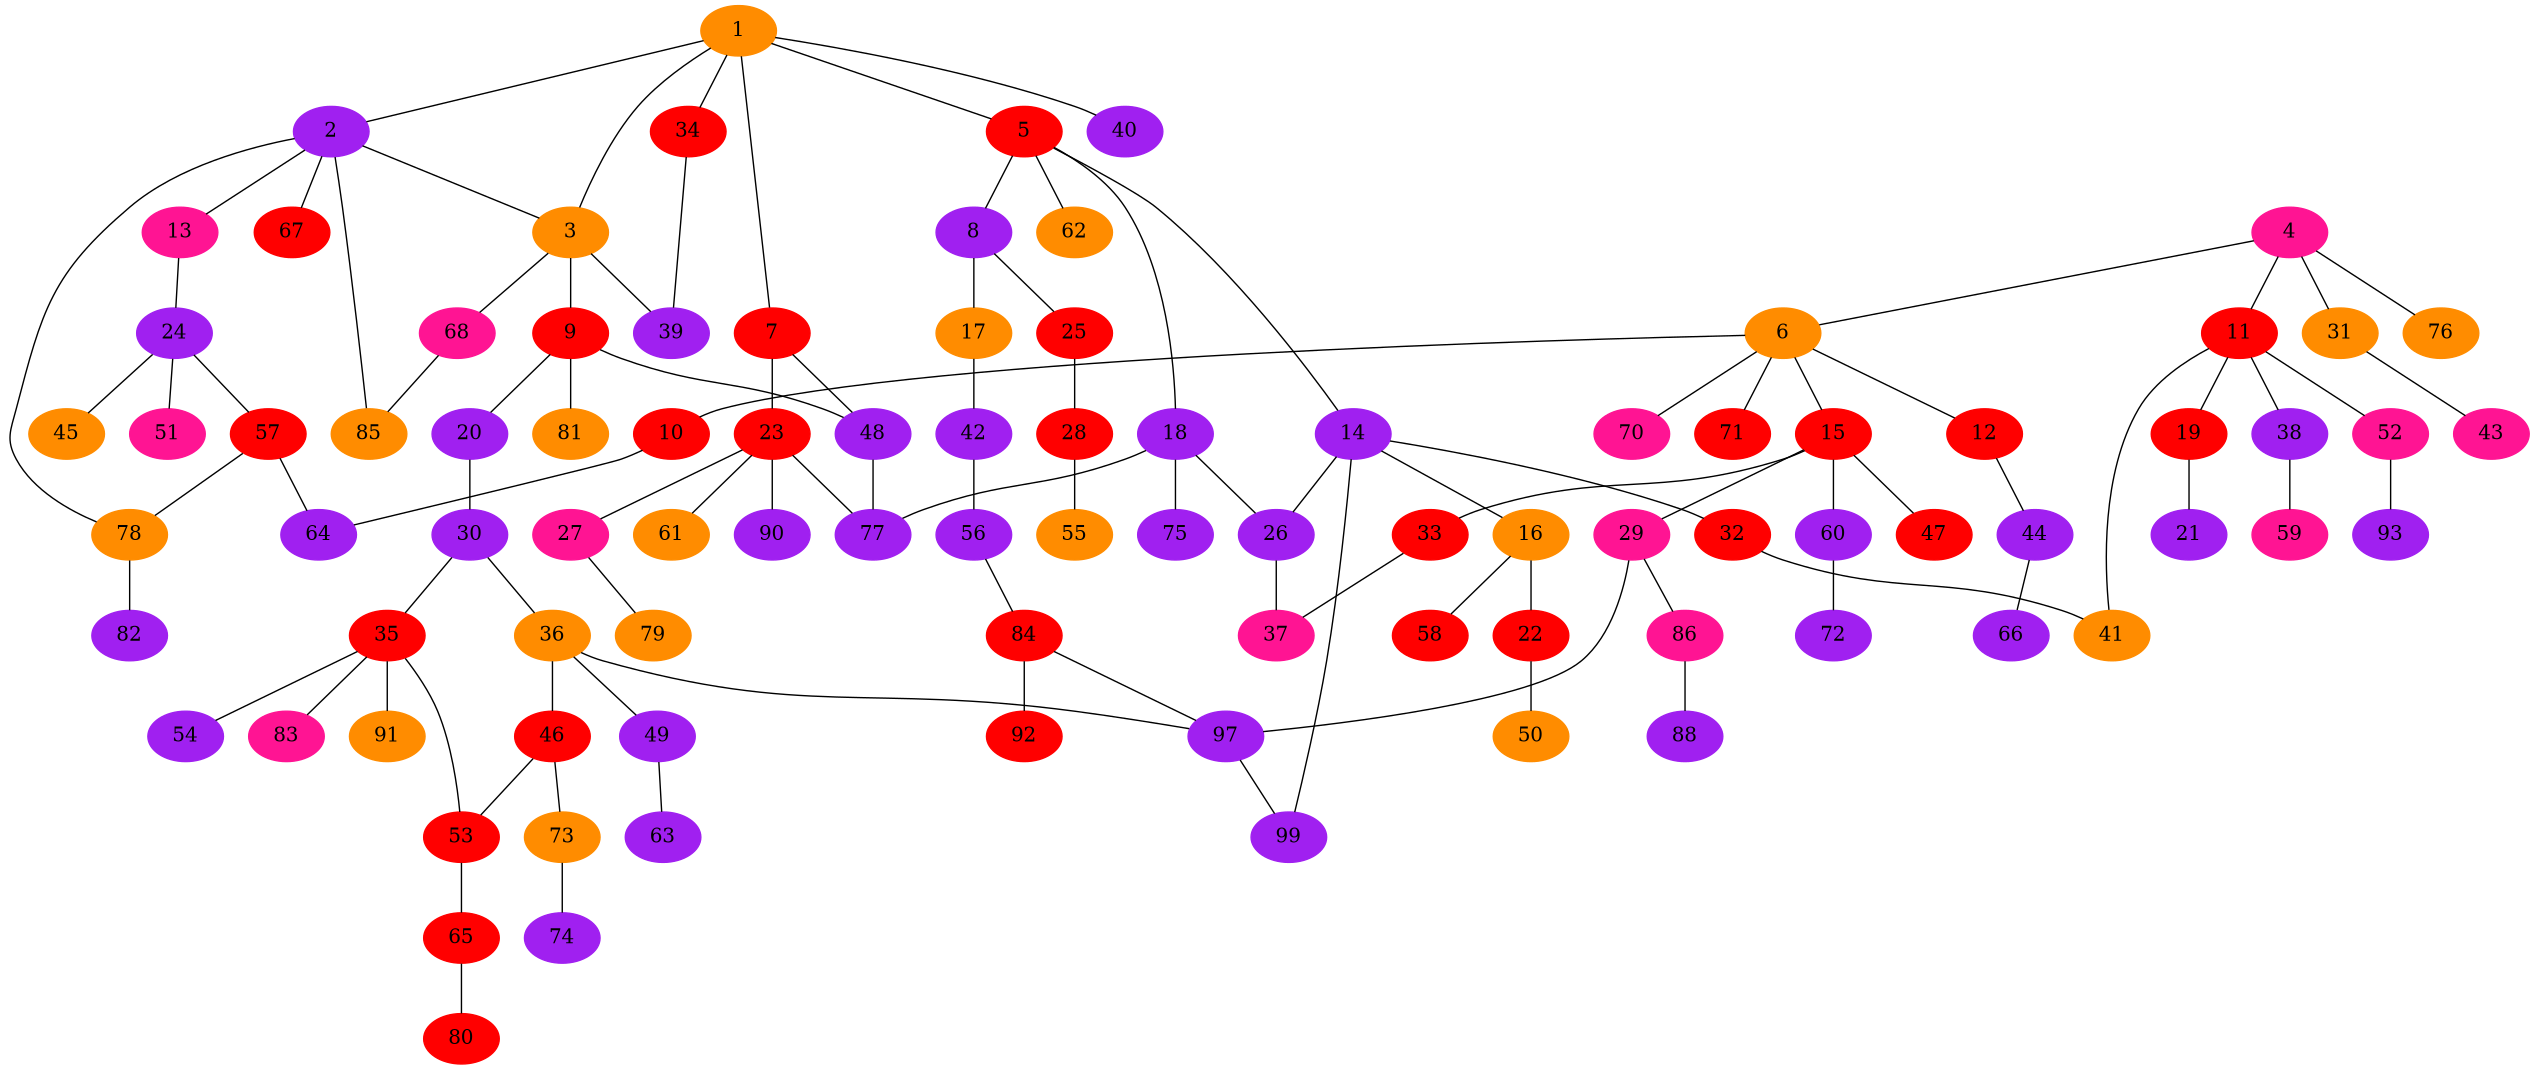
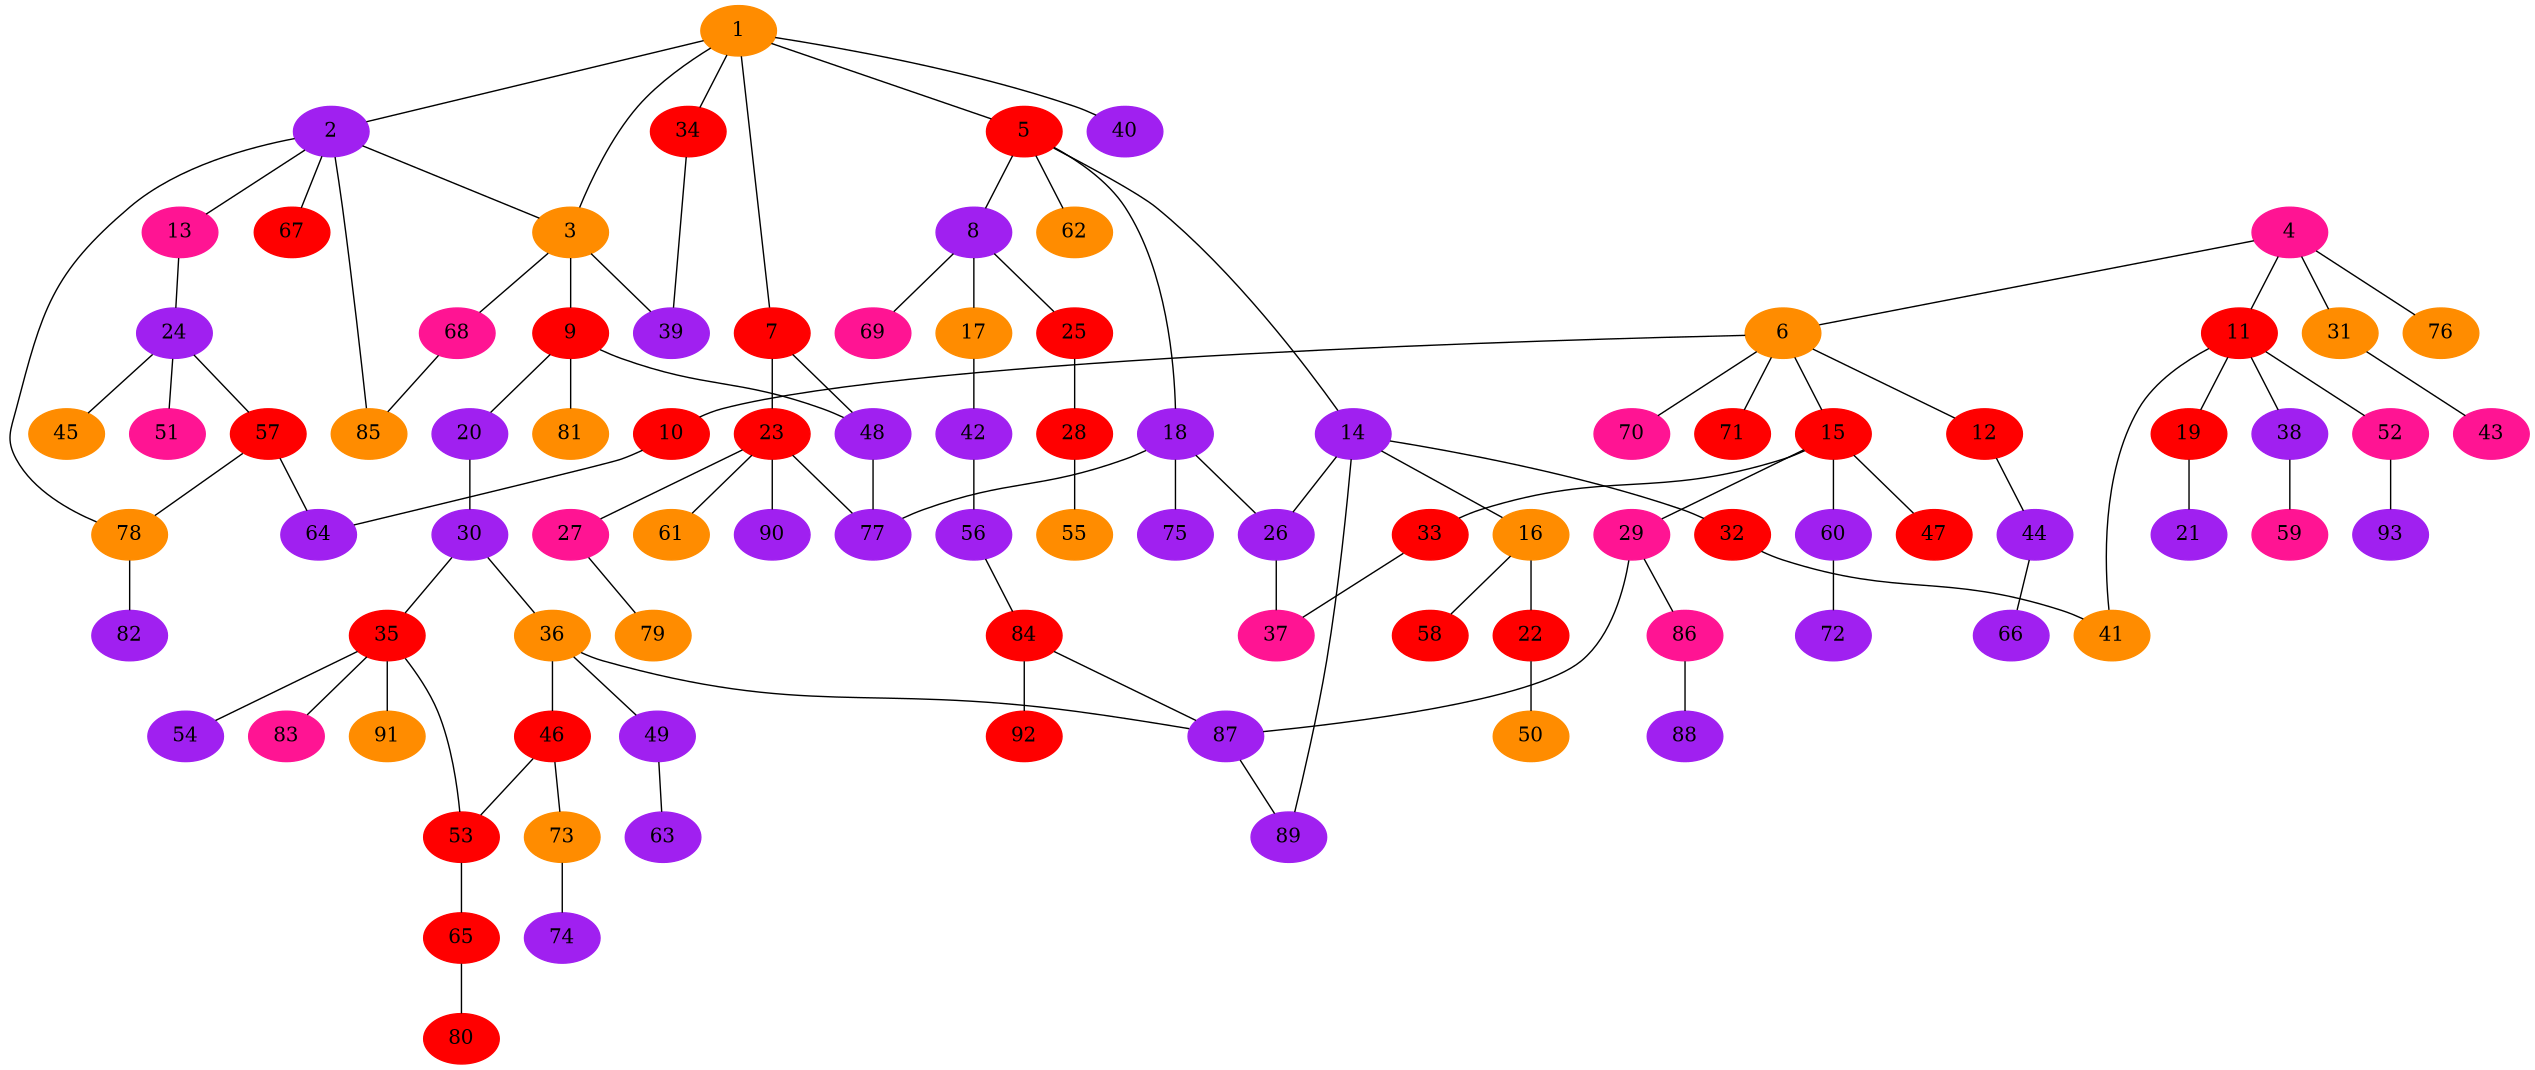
node "69": added
node "97": label "97" -> "87"
node "99": label "99" -> "89"
